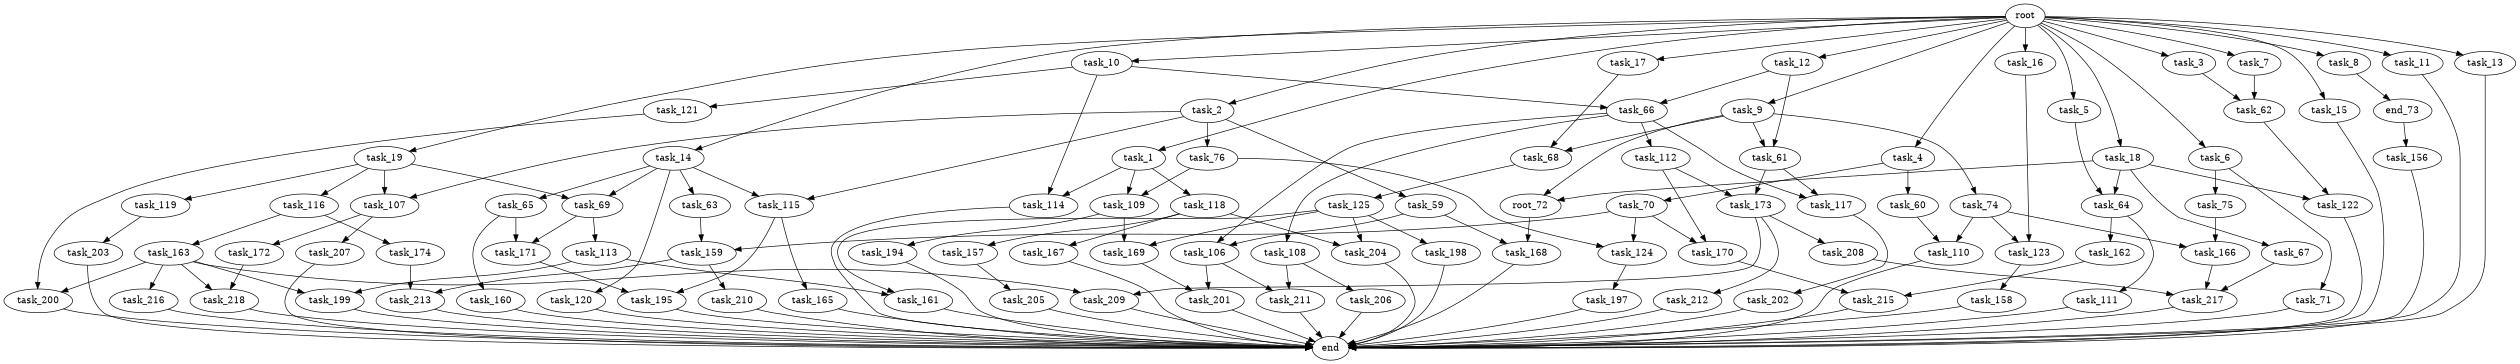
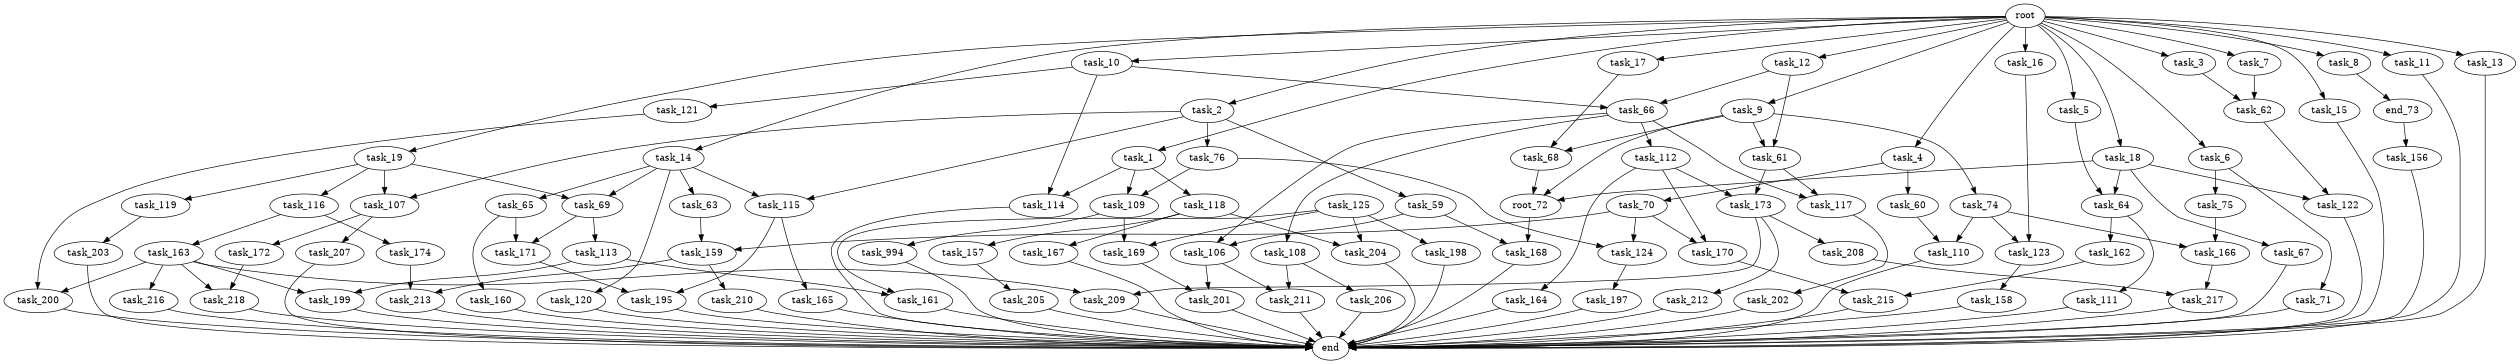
edge "task_68" -> "task_125": now "task_68" -> "root_72"
node "task_194": label "task_194" -> "task_994"
edge "task_67" -> "task_217": now "task_67" -> "end"
node "task_164": added
